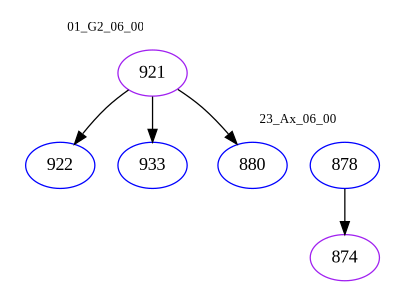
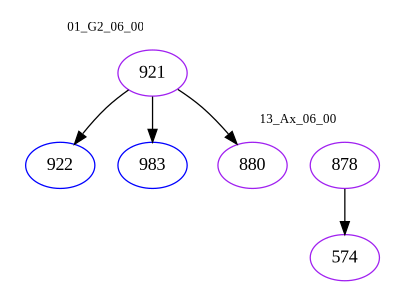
cluster "23_Ax_06_00": label "23_Ax_06_00" -> "13_Ax_06_00"
node "933": label "933" -> "983"
node "880": color blue -> purple
node "878": color blue -> purple
node "874": label "874" -> "574"
